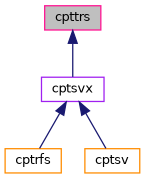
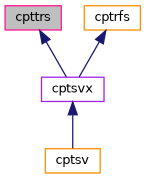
edge "cptrfs" -> "cptsvx": reversed
